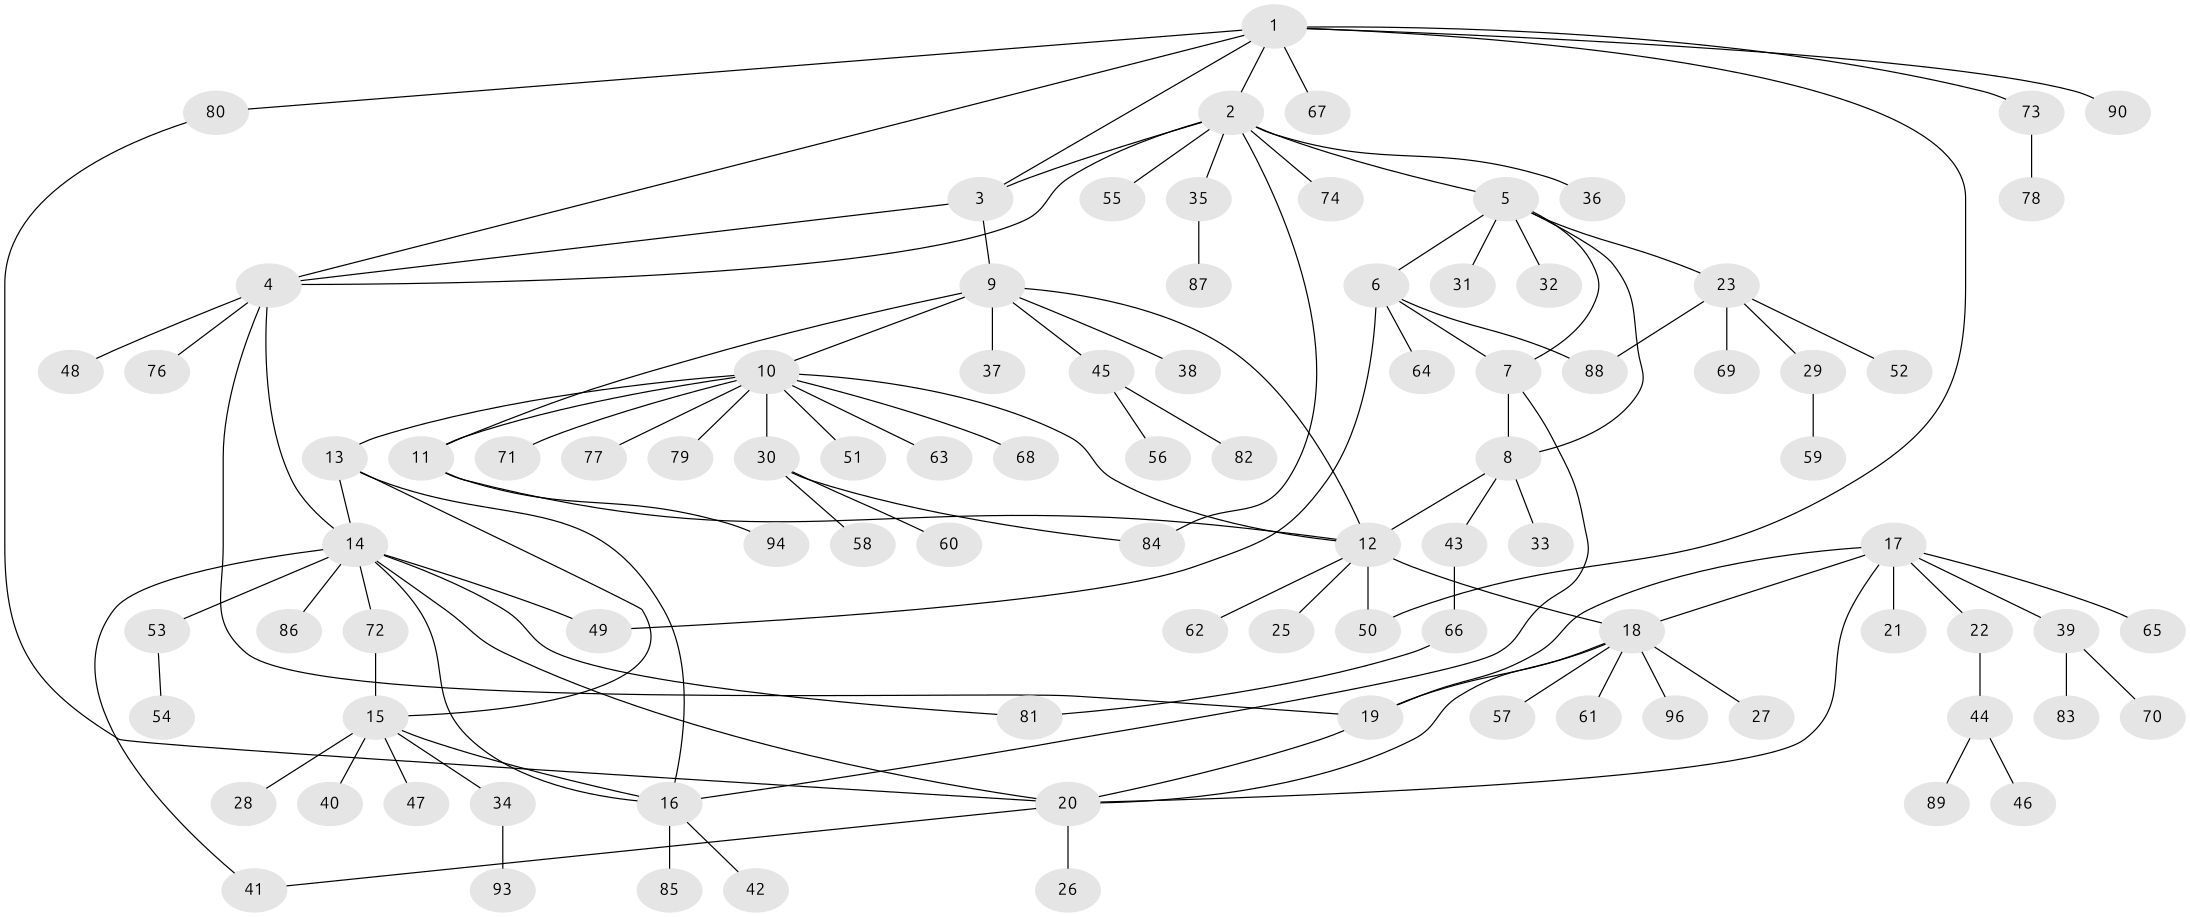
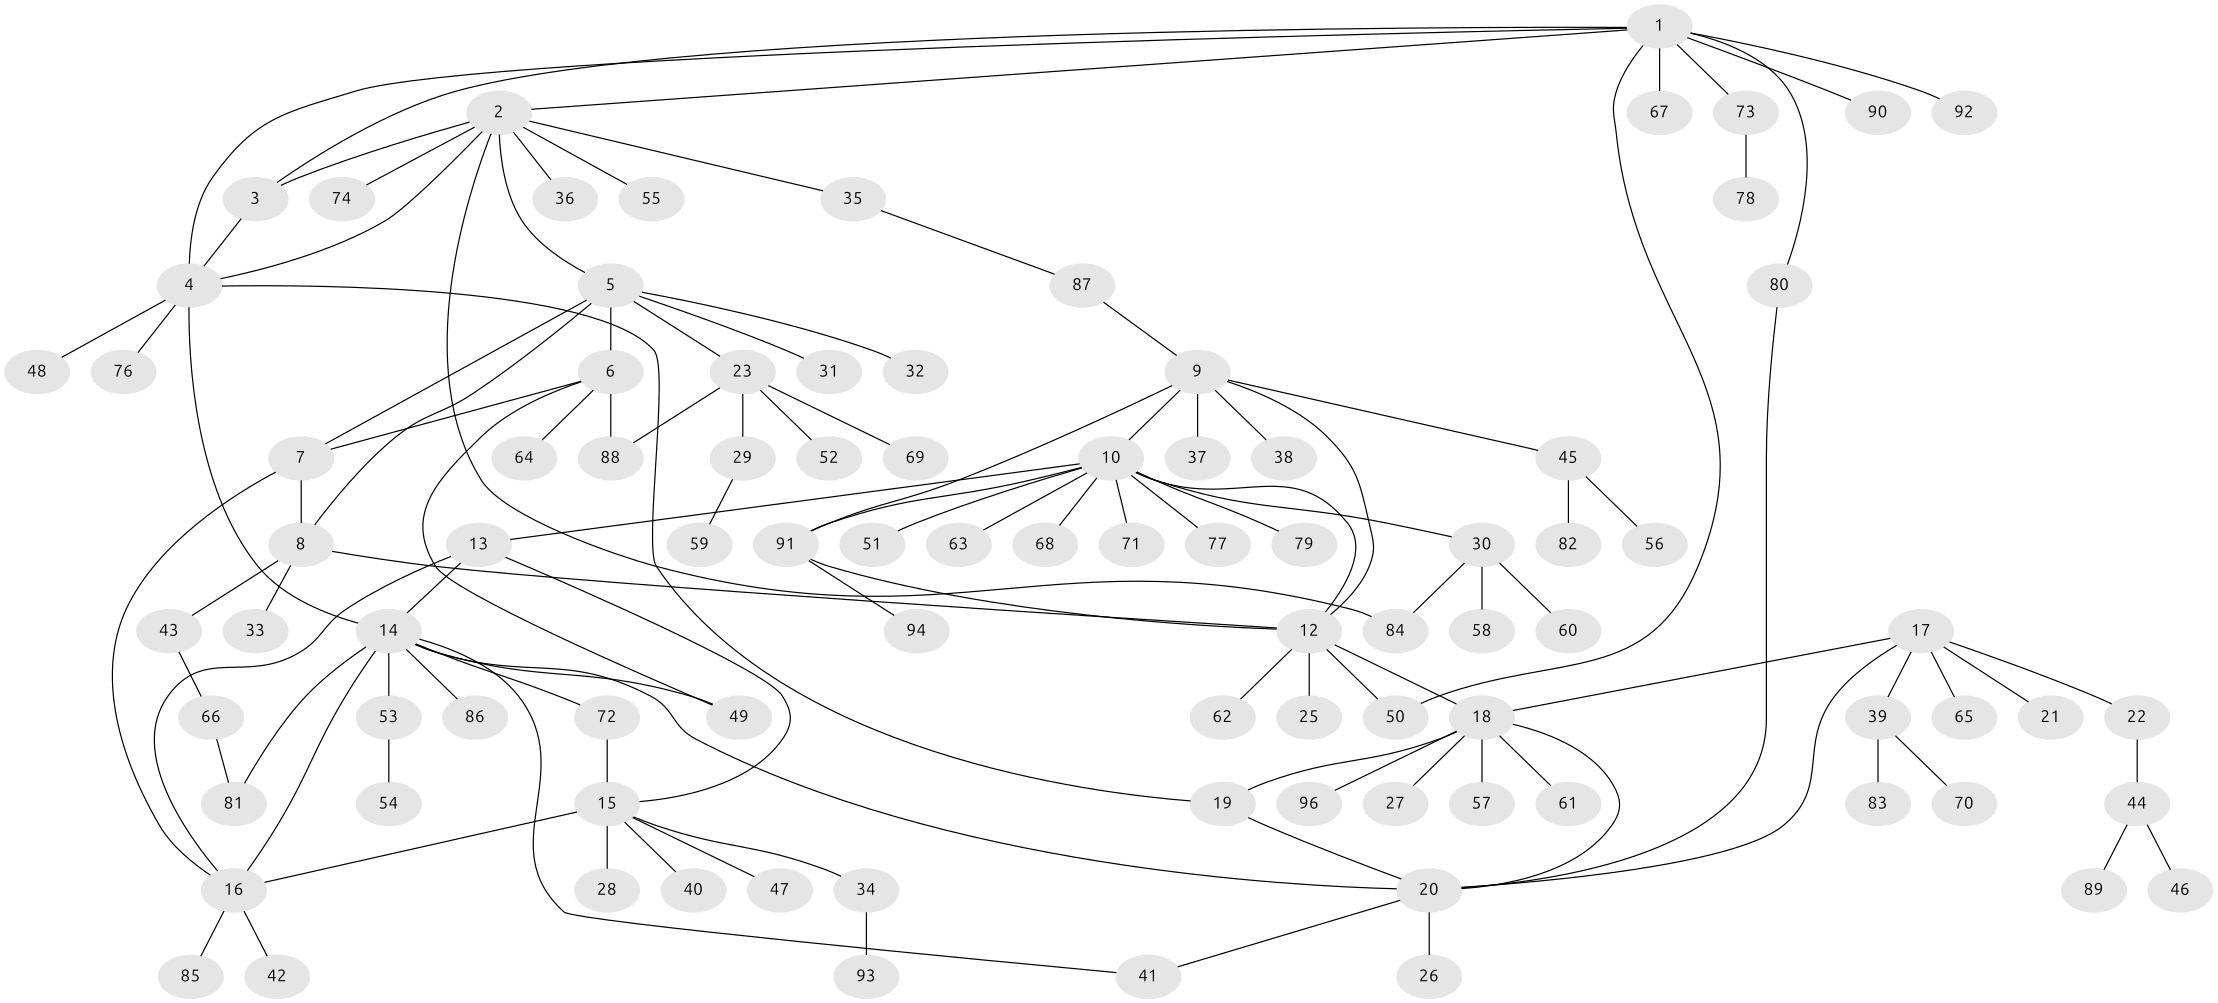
node "92": added
edge "3" -- "9": now "87" -- "9"
node "11": label "11" -> "91"
edge "17" -- "19": removed
